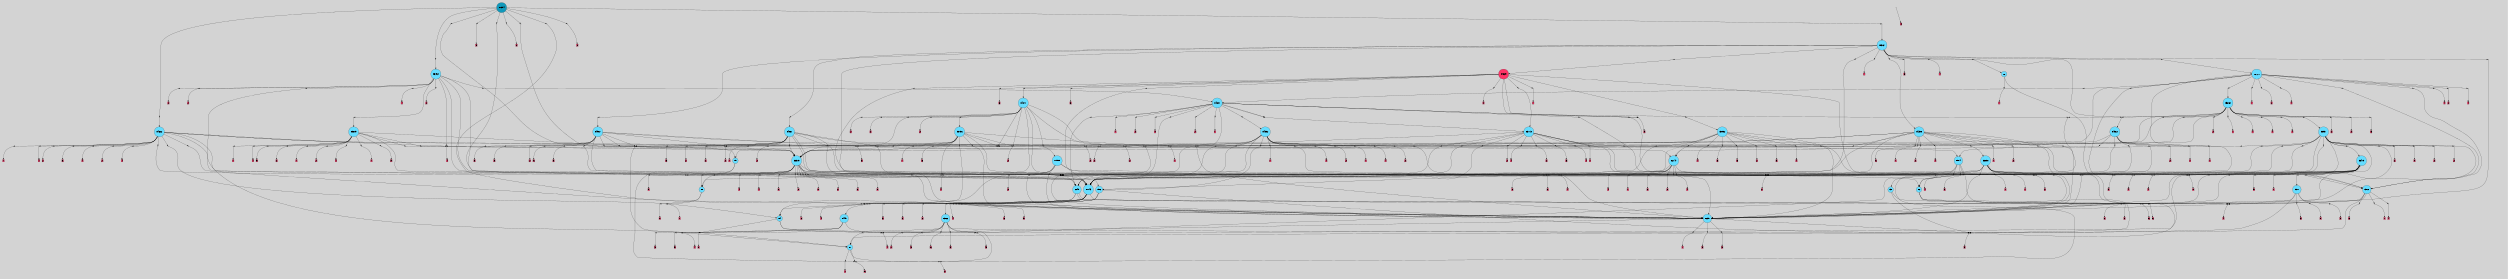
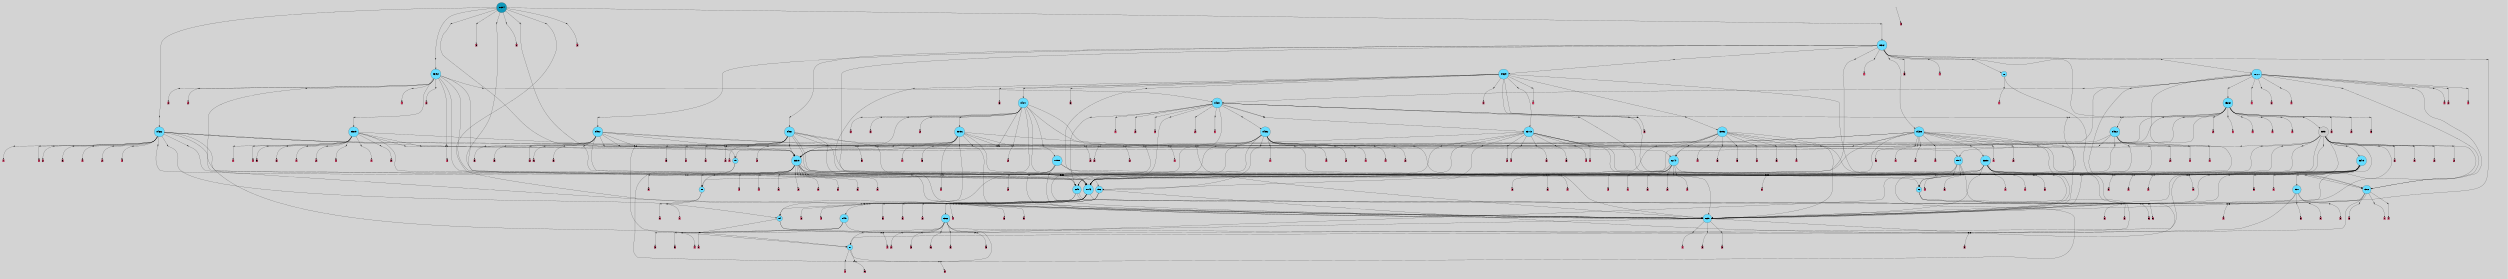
node "T4629": fillcolor #ff3366 -> #66ddff
node "T3951": fillcolor #66ddff -> #cccccc
node "T3": removed
